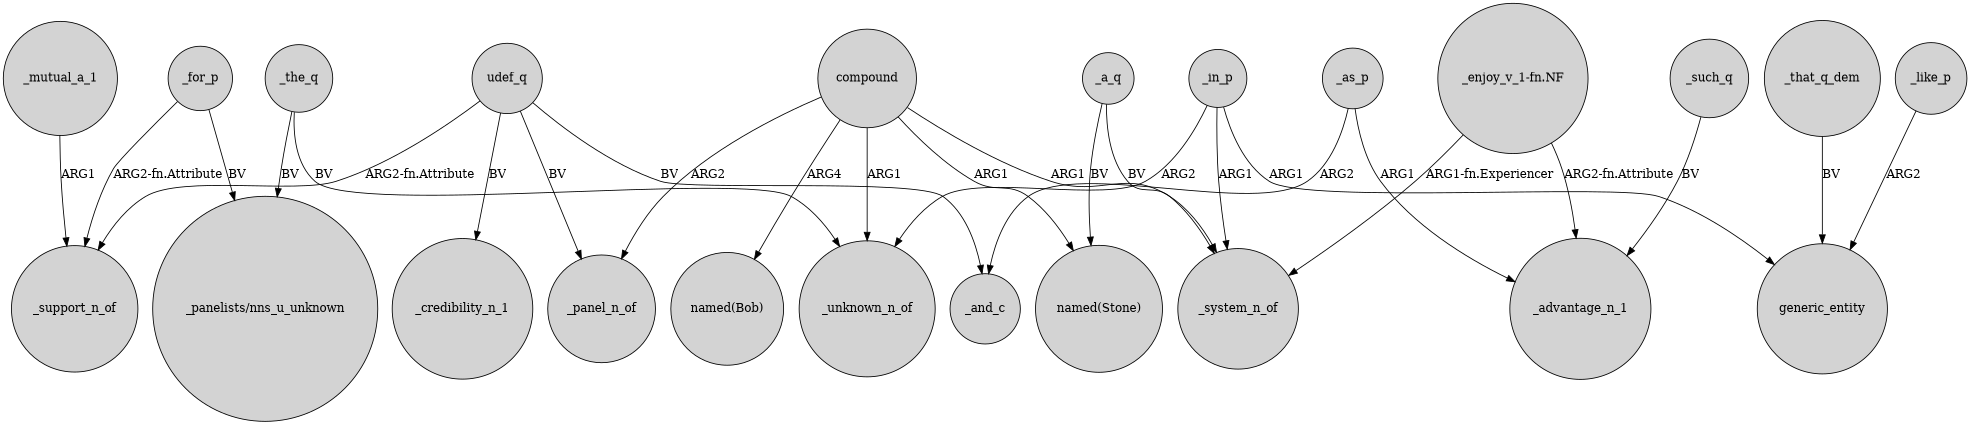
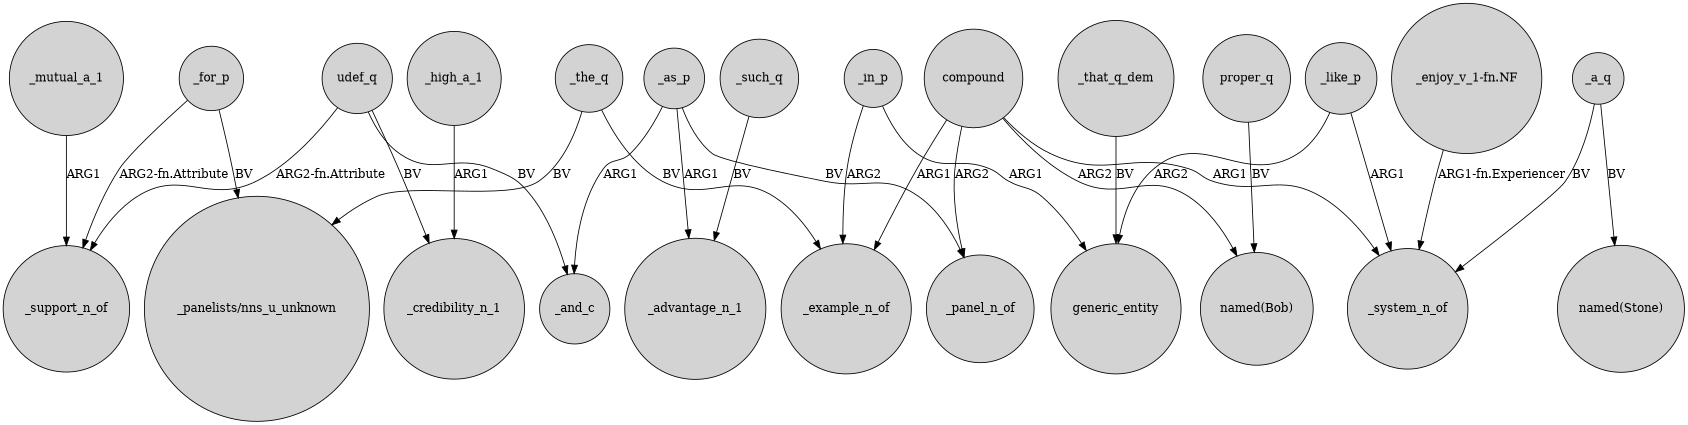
node "_high_a_1": added
node "proper_q": added
edge "_in_p" -> "_system_n_of": now "_like_p" -> "_system_n_of"
edge "compound" -> "named(Bob)": label "ARG4" -> "ARG2"
edge "_as_p" -> "_and_c": label "ARG2" -> "ARG1"
edge "udef_q" -> "_panel_n_of": now "_as_p" -> "_panel_n_of"
edge "compound" -> "named(Stone)": removed, label "ARG1"
edge "_enjoy_v_1-fn.NF" -> "_advantage_n_1": removed, label "ARG2-fn.Attribute"
node "_unknown_n_of": label "_unknown_n_of" -> "_example_n_of"
